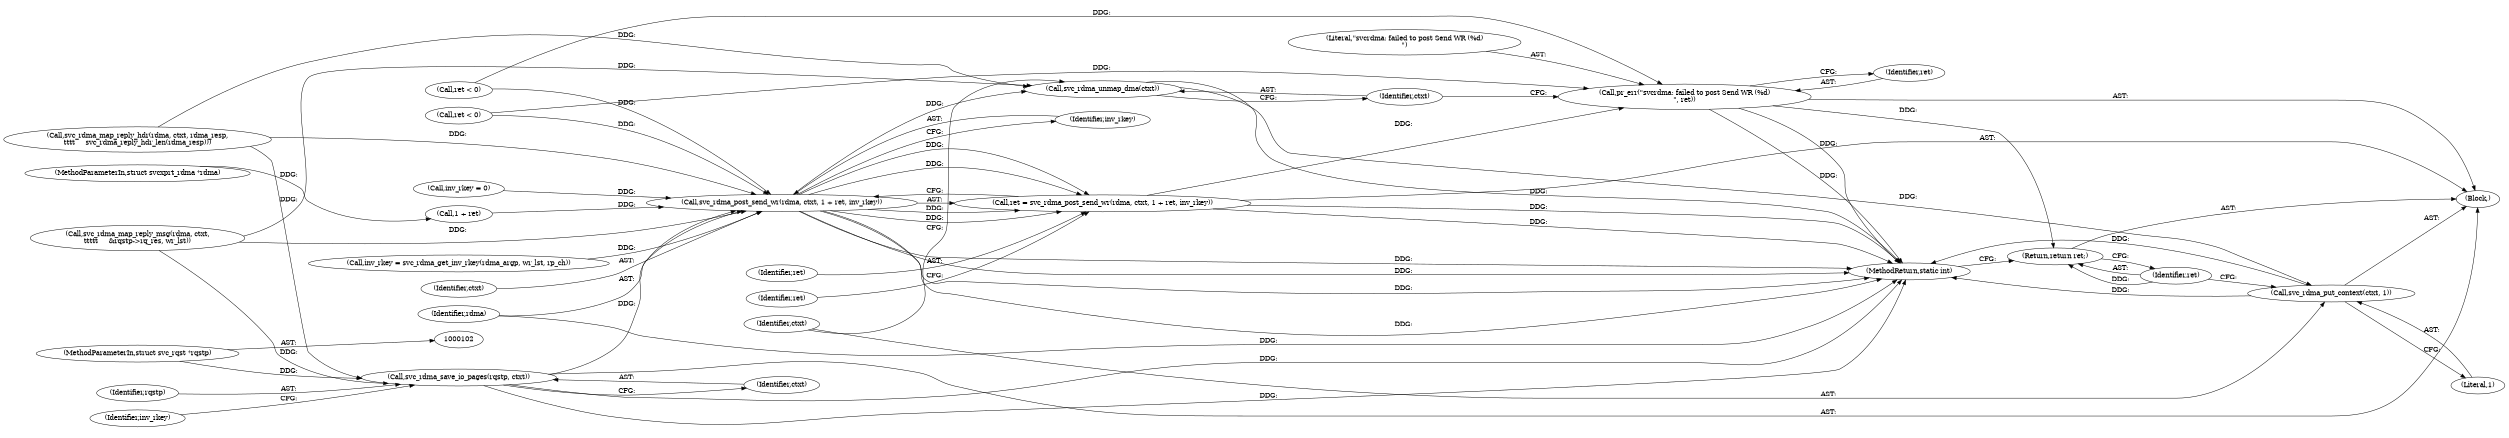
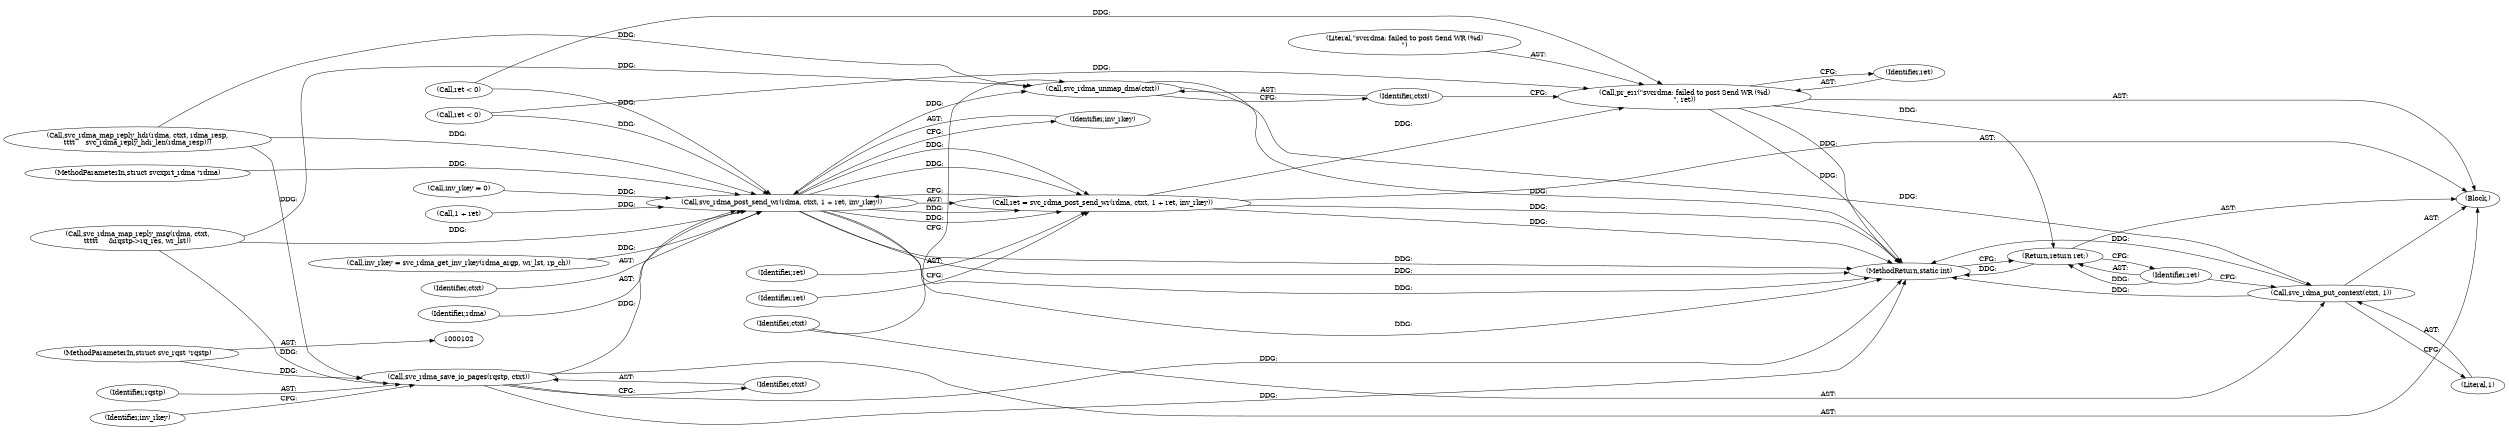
edge "(MethodParameterIn,struct svcxprt_rdma *rdma)" -> "(Call,1 + ret)": now "(MethodParameterIn,struct svcxprt_rdma *rdma)" -> "(Call,svc_rdma_post_send_wr(rdma, ctxt, 1 + ret, inv_rkey))"
edge "(Identifier,rdma)" -> "(MethodReturn,static int)": now "(Return,return ret;)" -> "(MethodReturn,static int)"
